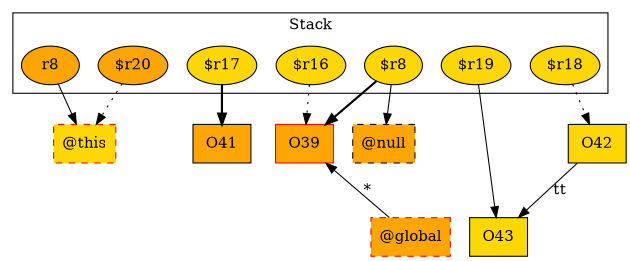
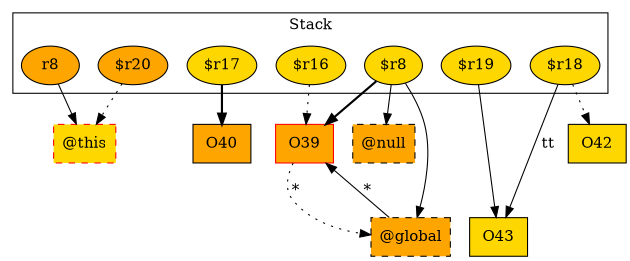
edge "$r8" -> "@global": added
node "O41": label "O41" -> "O40"
edge "O42" -> "O43": now "$r18" -> "O43"
edge "O39" -> "@global": added, label "*"
node "@global": color red -> black
